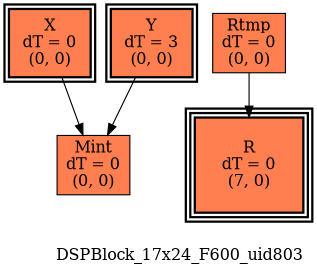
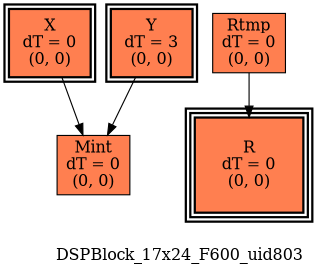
node "R dT = 0 (7, 0)": label "R dT = 0 (7, 0)" -> "R dT = 0 (0, 0)"
